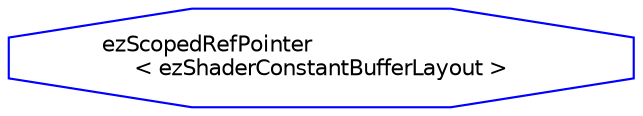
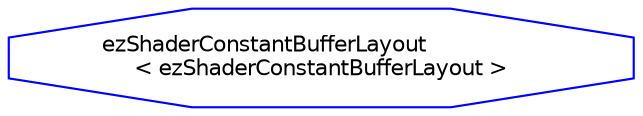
node "ezScopedRefPointer < ezShaderConstantBufferLayout >": label "ezScopedRefPointer < ezShaderConstantBufferLayout >" -> "ezShaderConstantBufferLayout < ezShaderConstantBufferLayout >"
